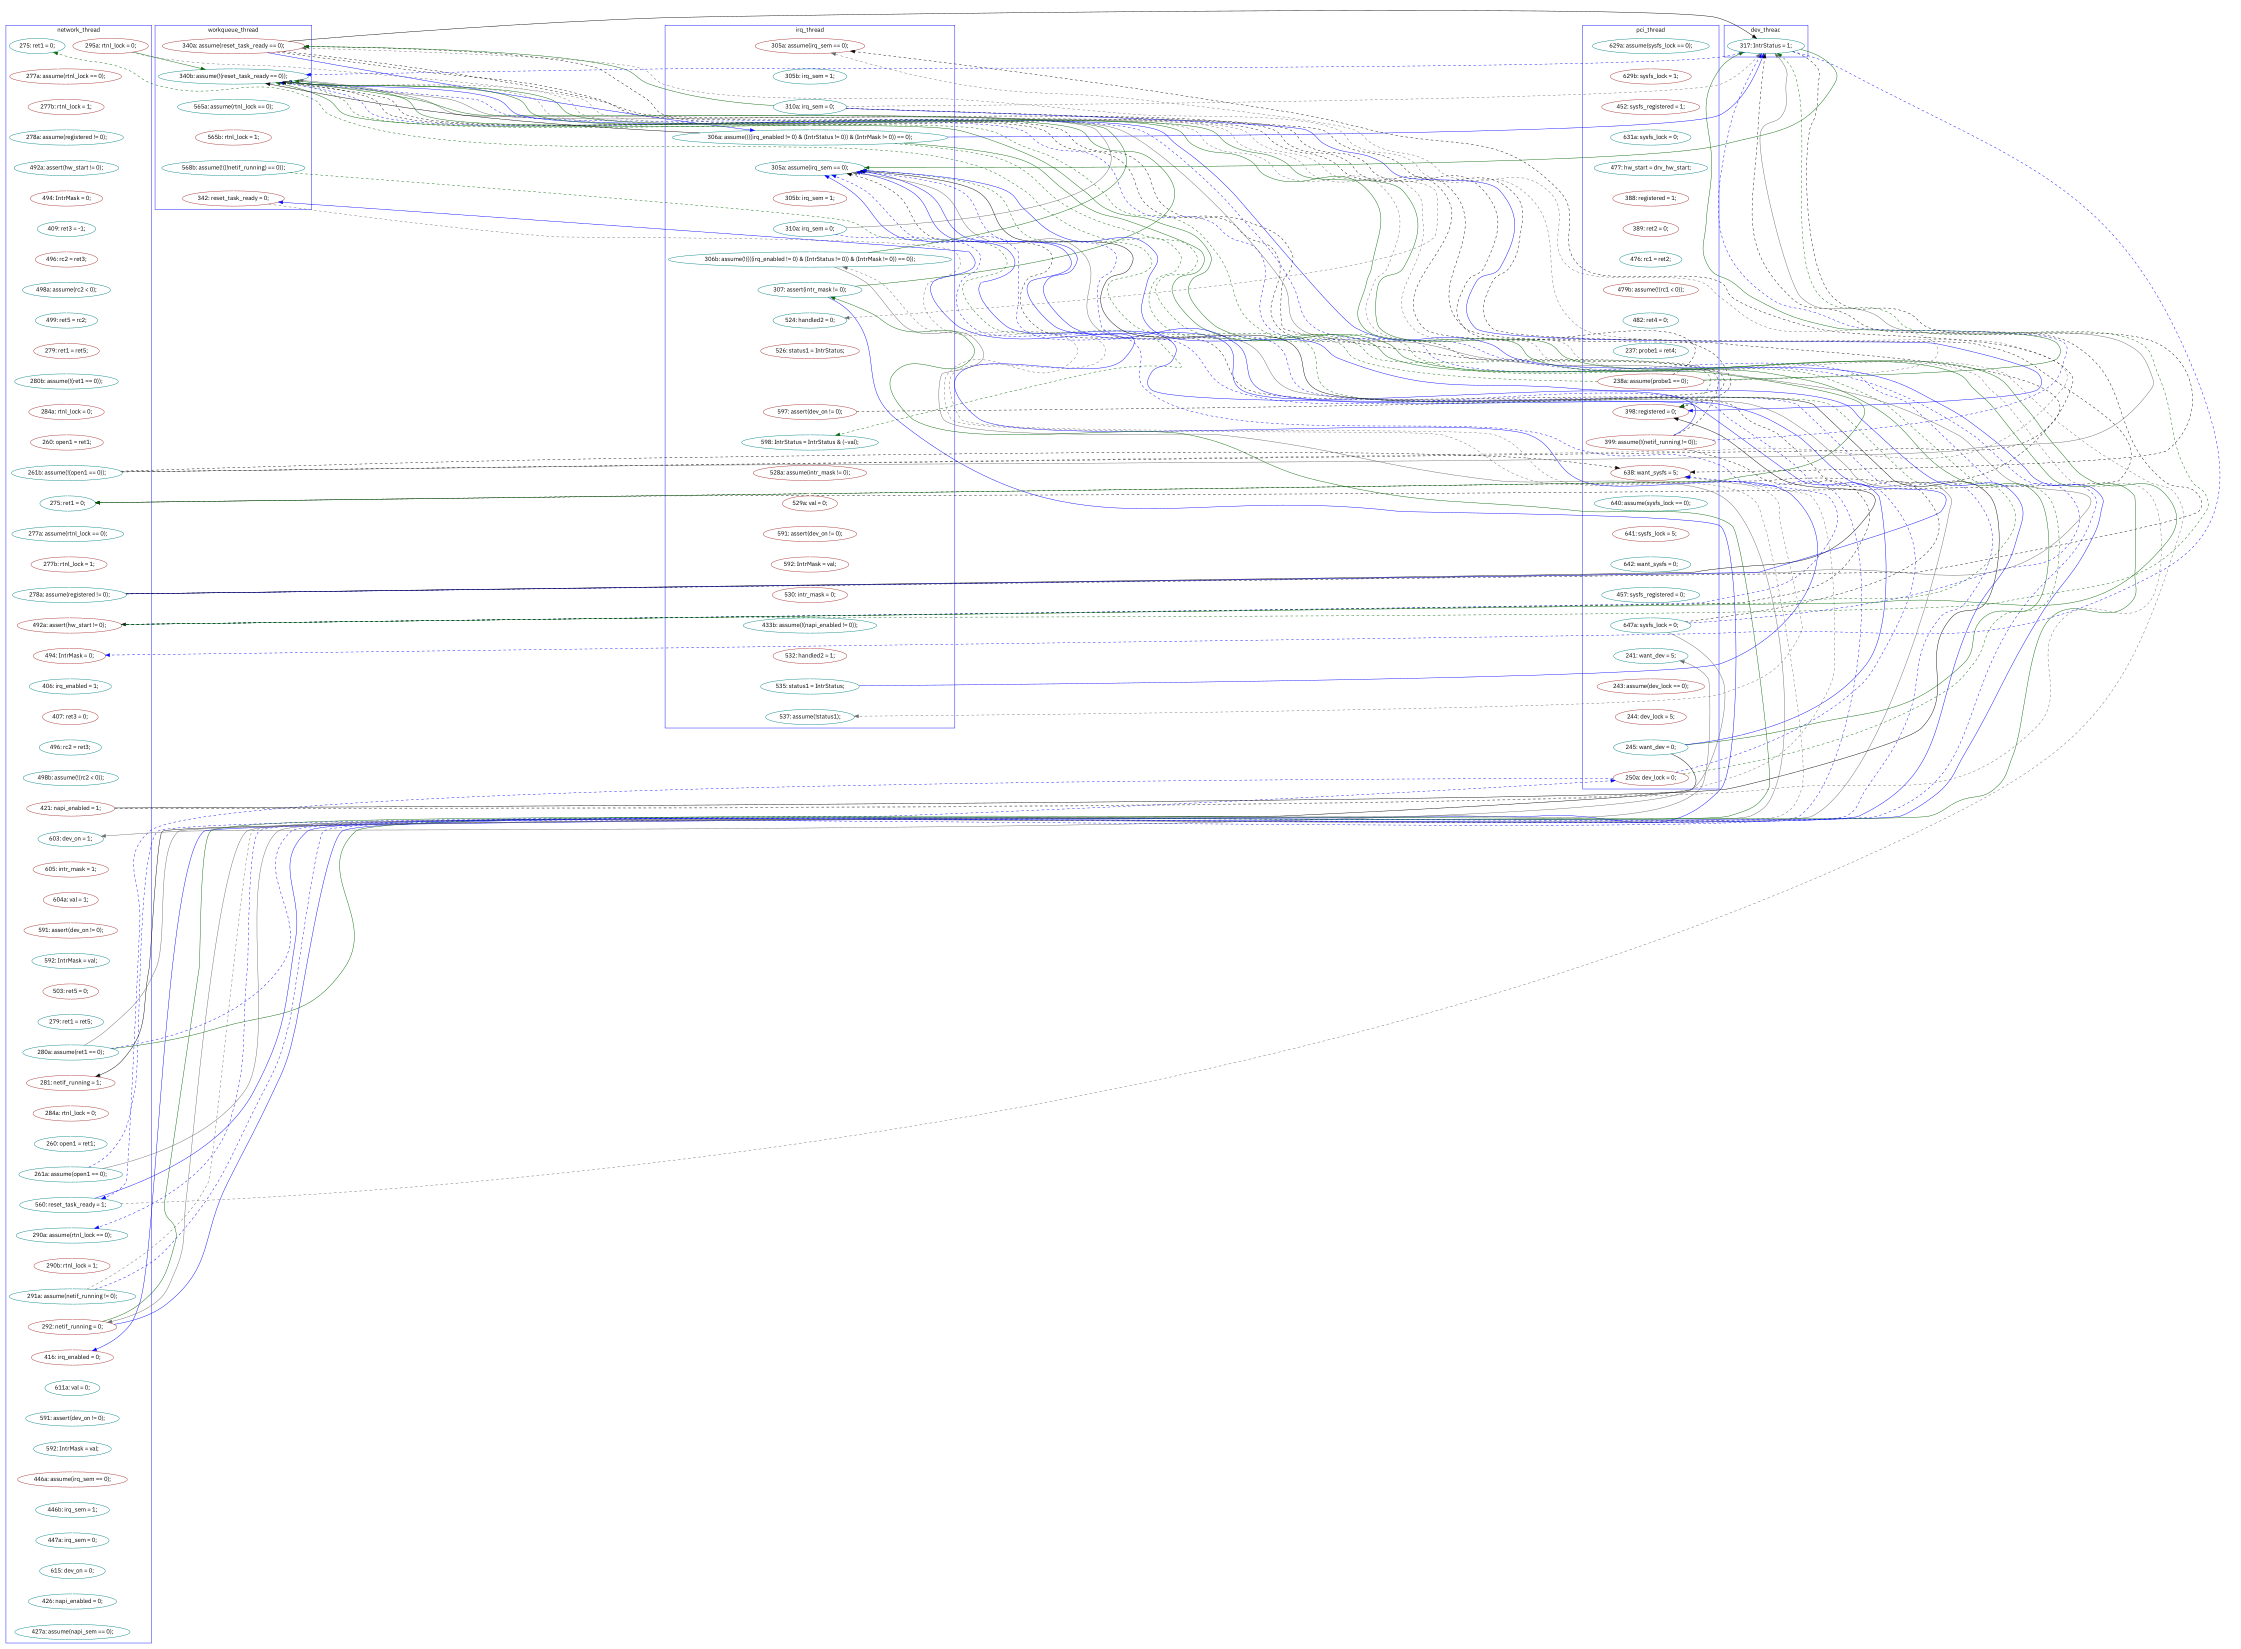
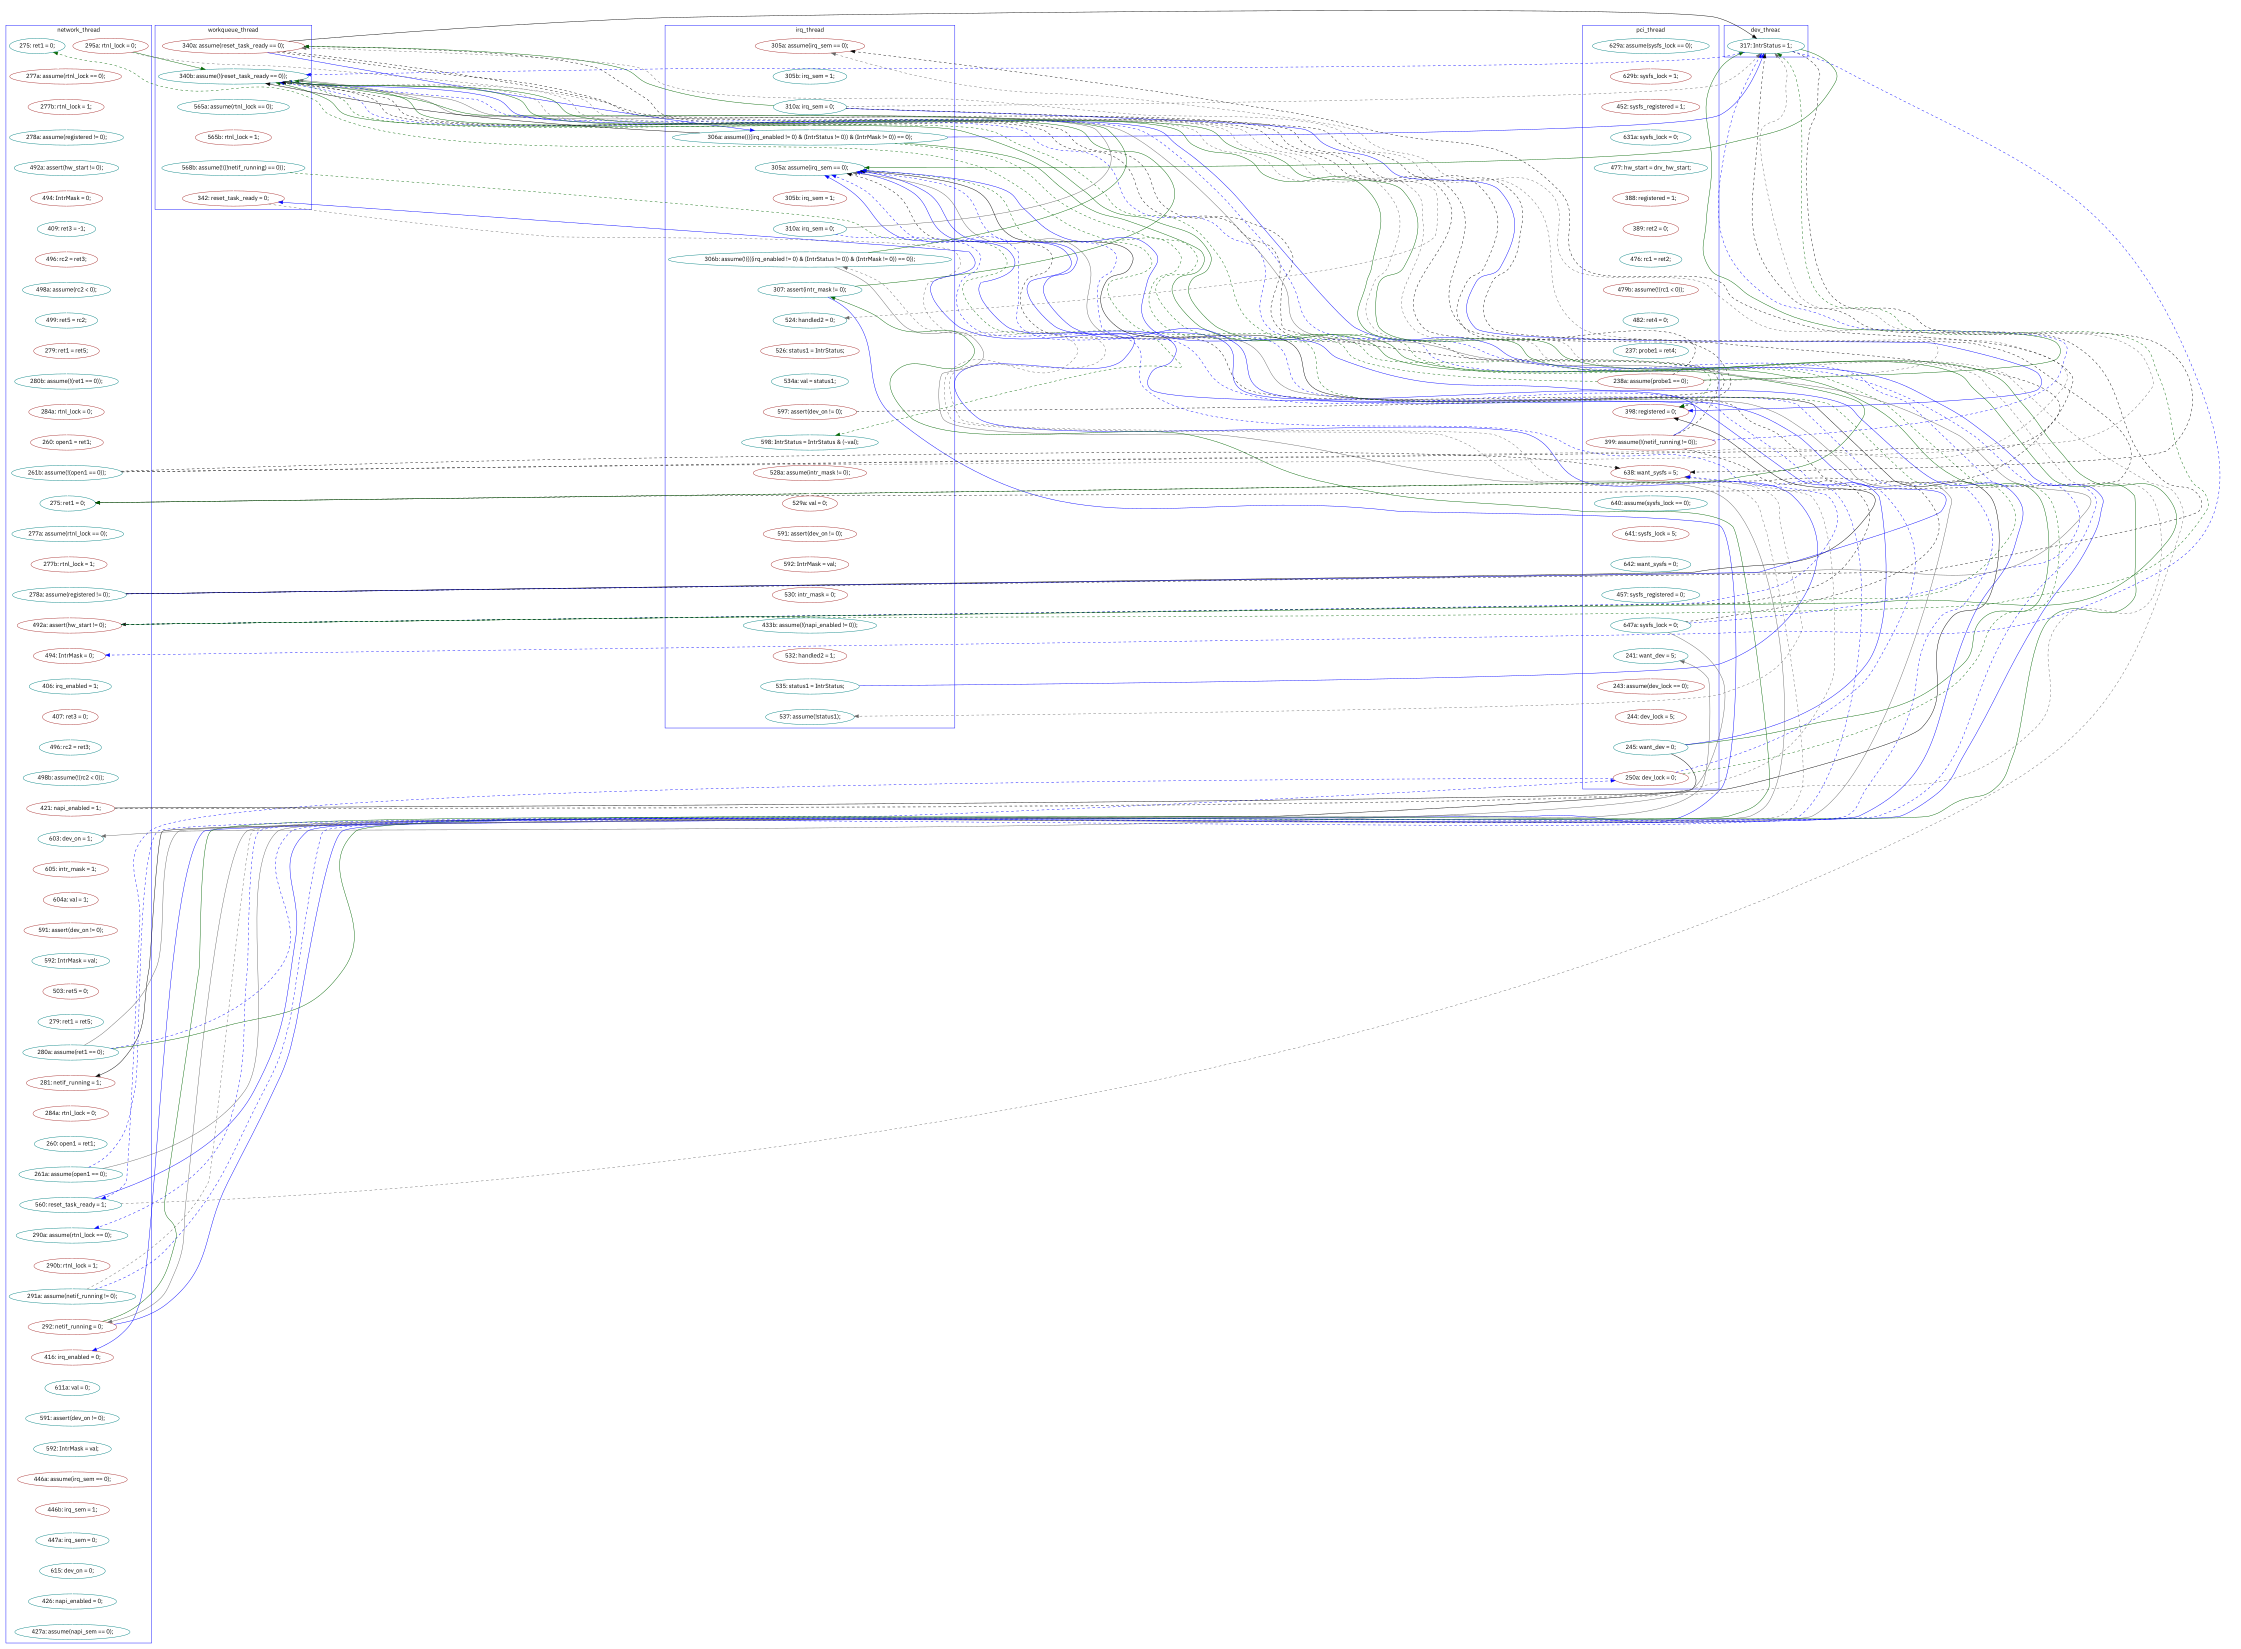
node "534a: val = status1;": added
edge "261b: assume(!(open1 == 0));" -> "317: IntrStatus = 1;": style solid -> dashed
node "446b: irq_sem = 1;": color teal -> brown
